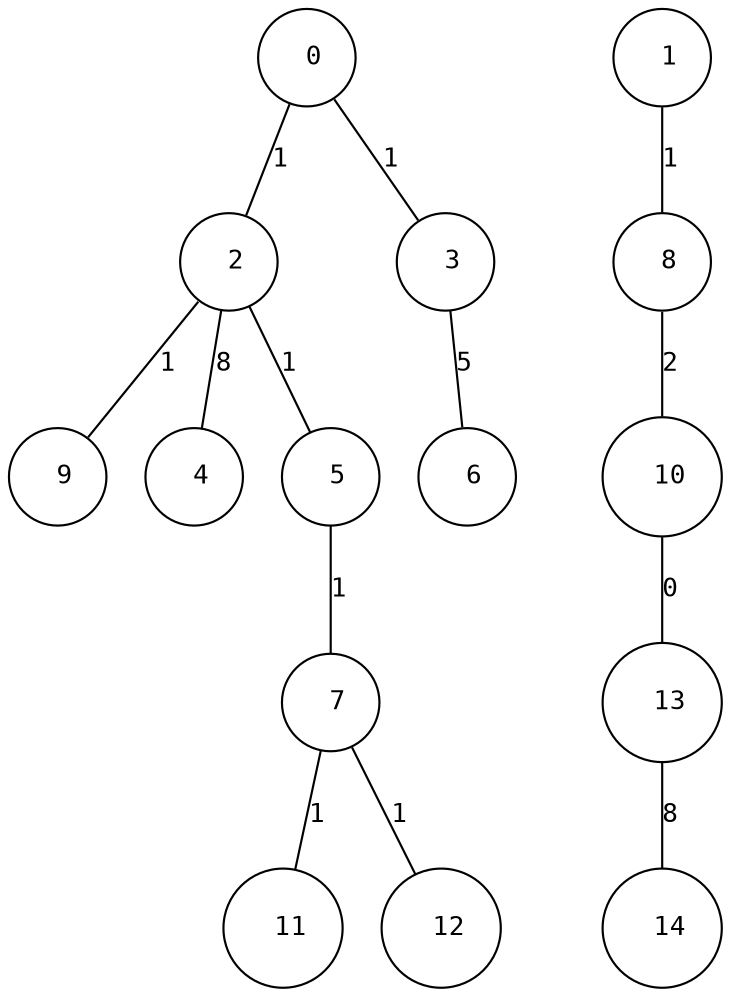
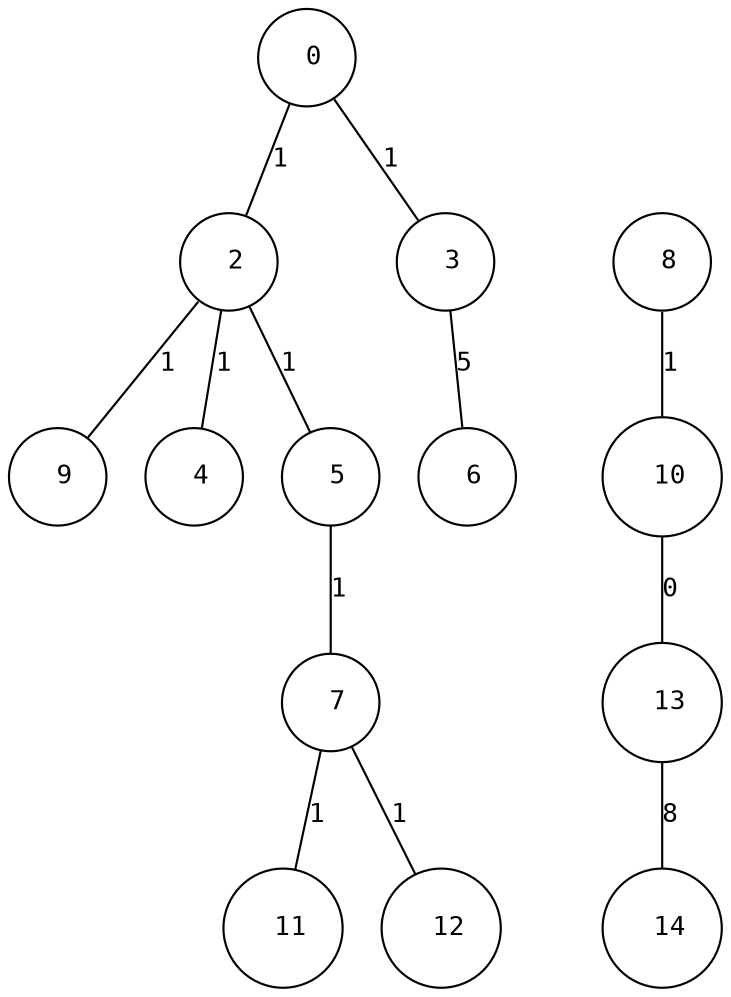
node "1": removed
edge "2" -- "4": label "8" -> "1"
edge "8" -- "10": label "2" -> "1"
